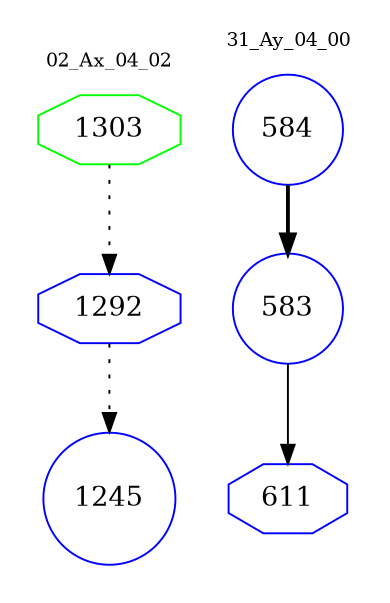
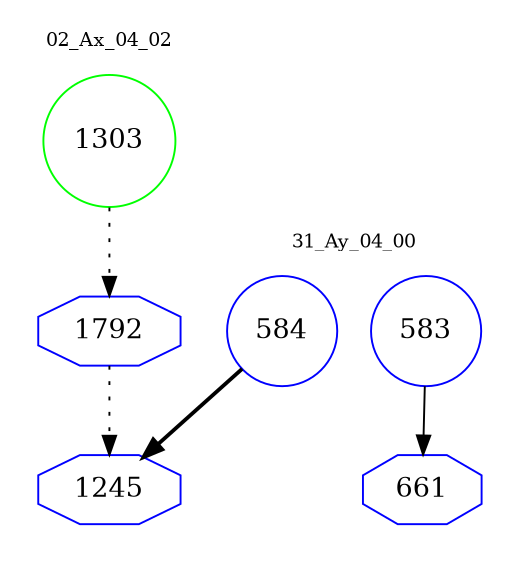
node "1303": shape octagon -> circle
edge "584" -> "583": now "584" -> "1245"
node "1292": label "1292" -> "1792"
node "1245": shape circle -> octagon
node "611": label "611" -> "661"
